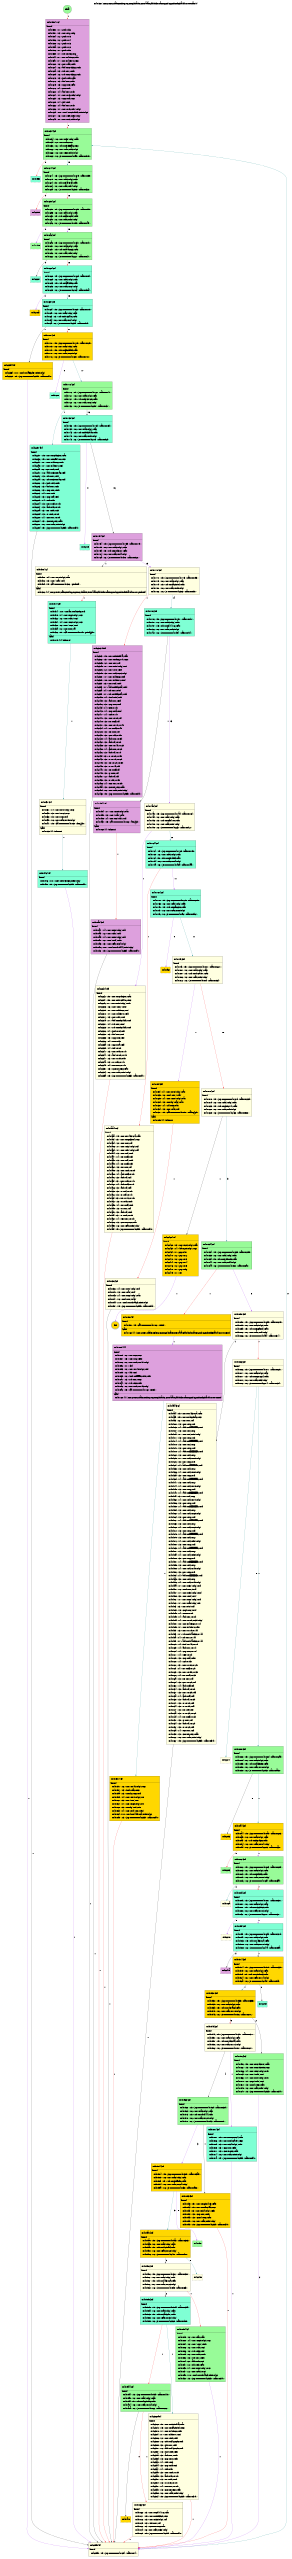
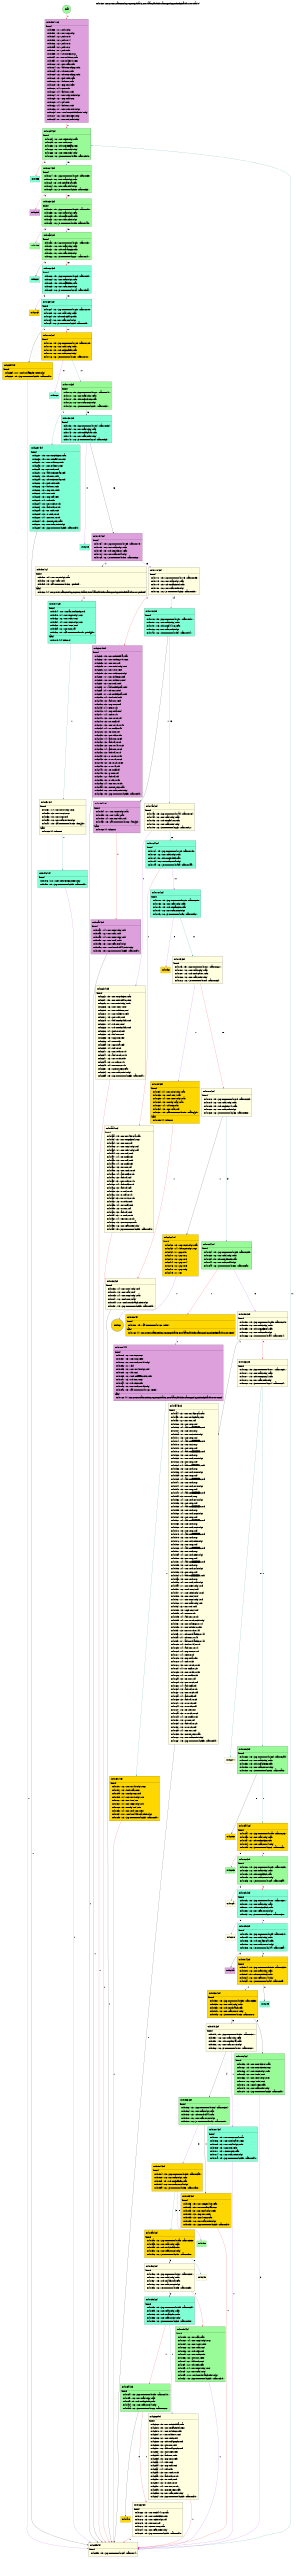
node "Exit": label "Exit" -> "Desktop"
